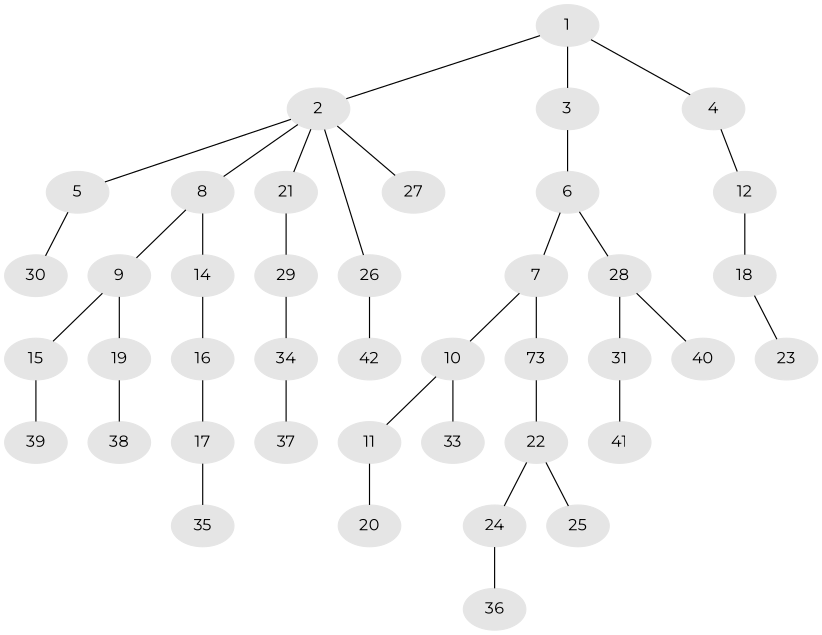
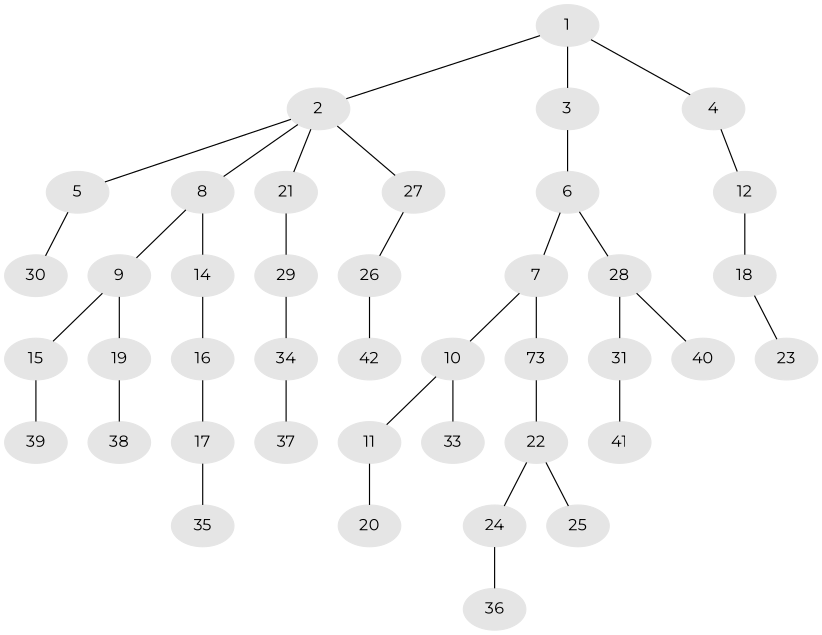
edge "2" -- "26": now "27" -- "26"
